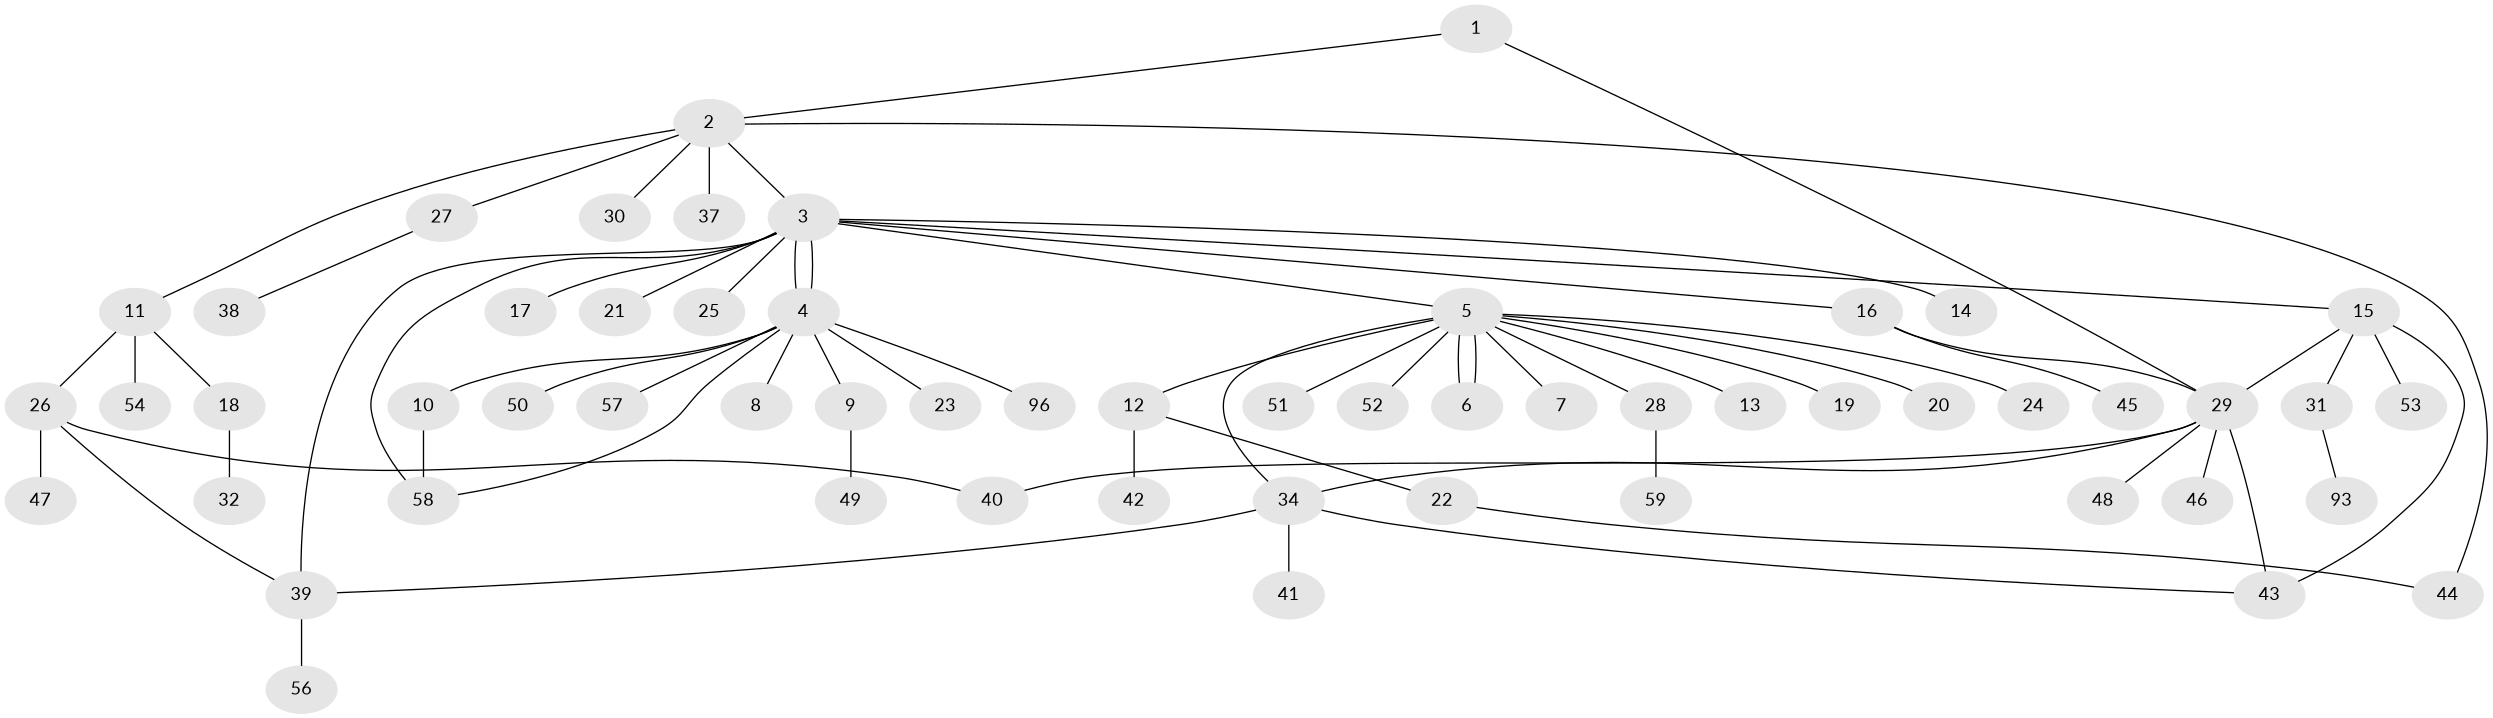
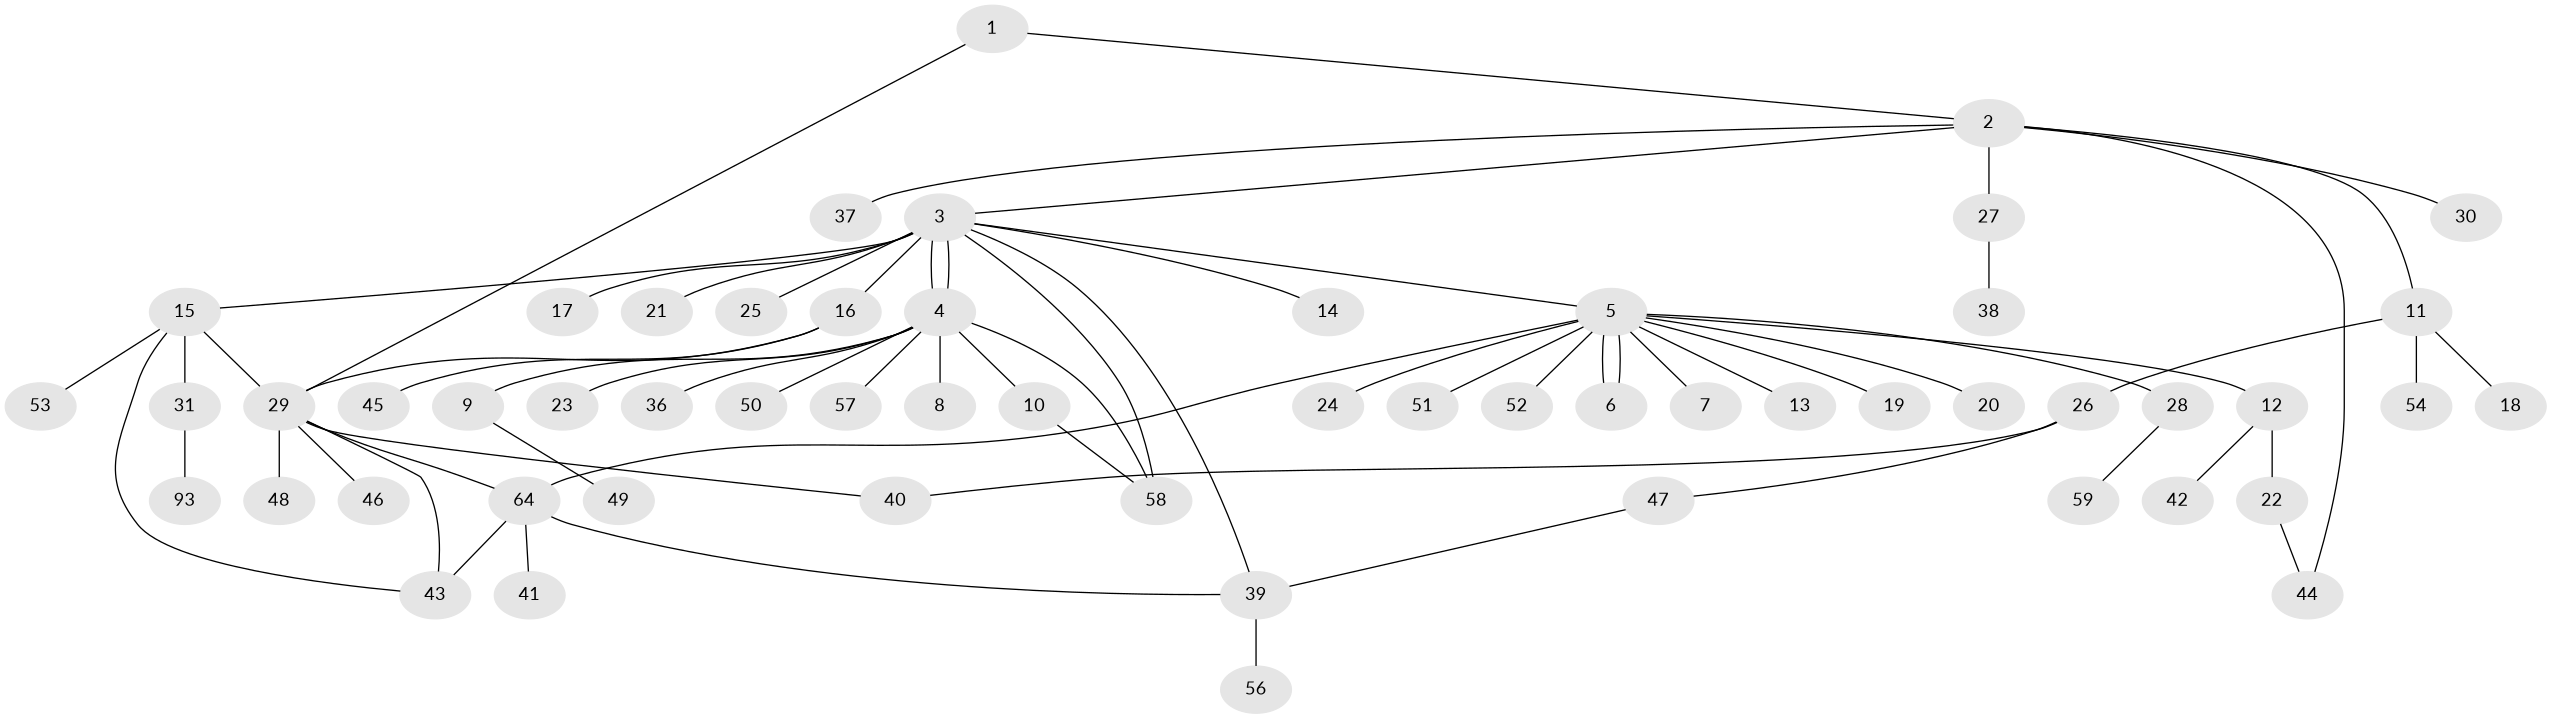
node "96": label "96" -> "36"
node "32": removed
node "34": label "34" -> "64"
edge "26" -- "39": now "47" -- "39"
